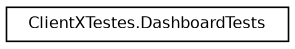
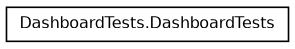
node "ClientXTestes.DashboardTests": label "ClientXTestes.DashboardTests" -> "DashboardTests.DashboardTests"
